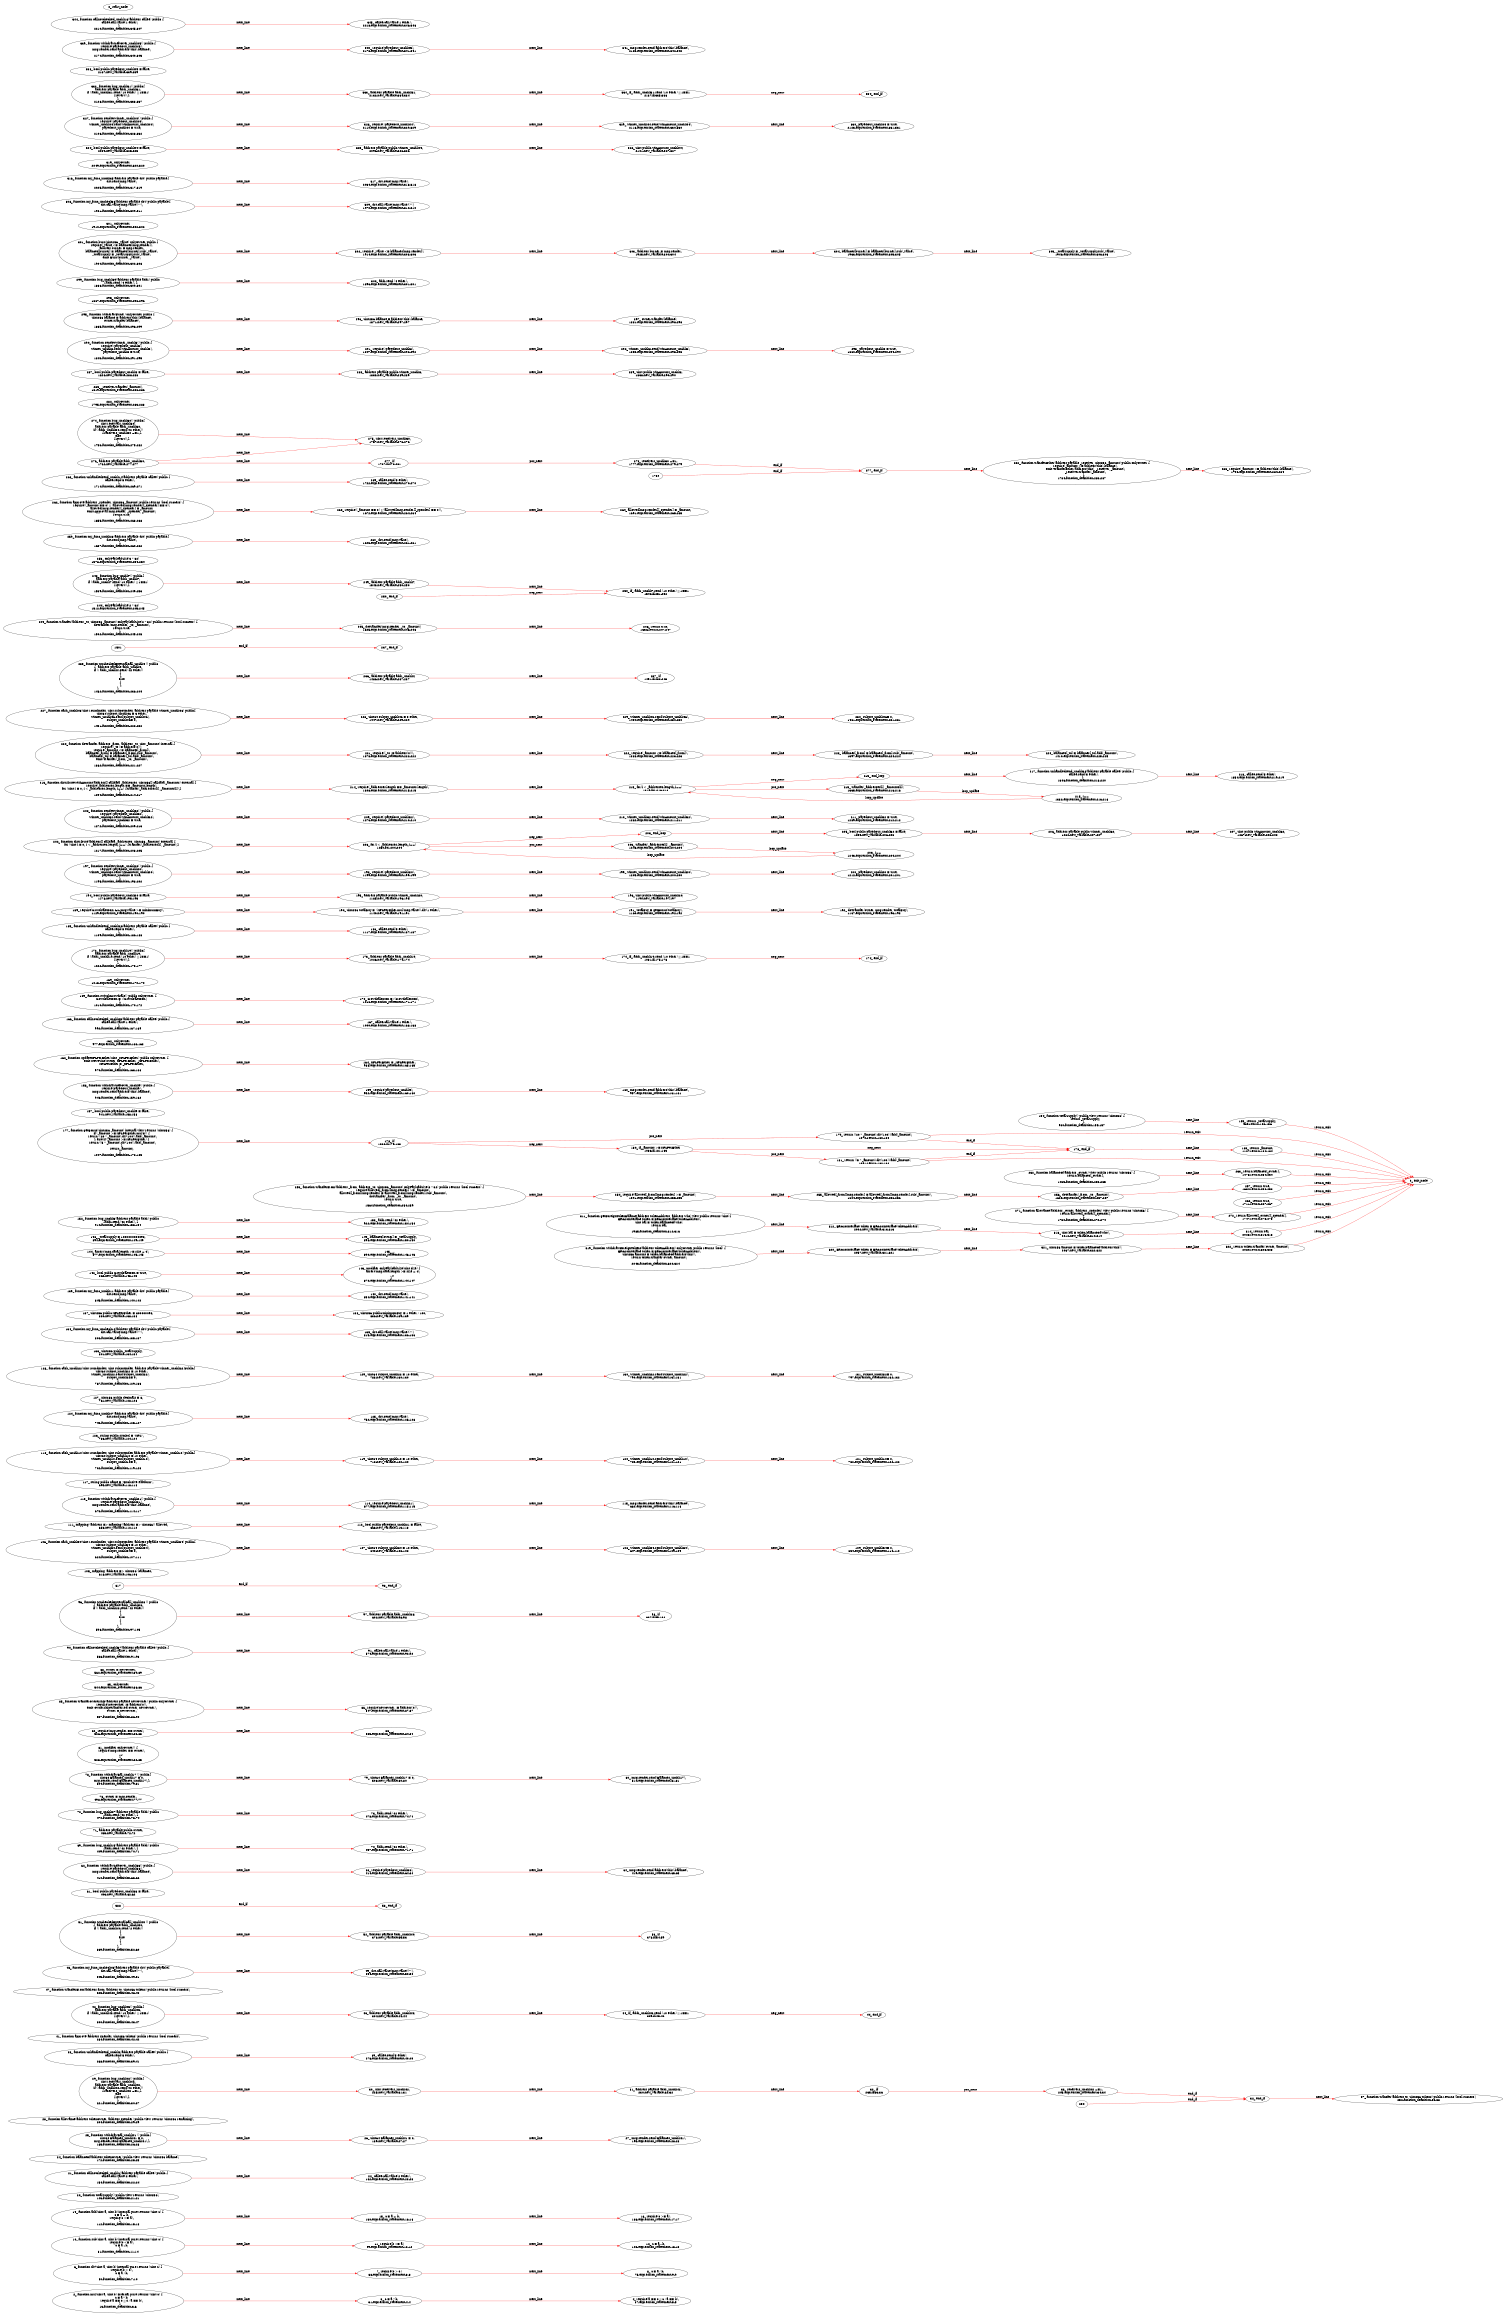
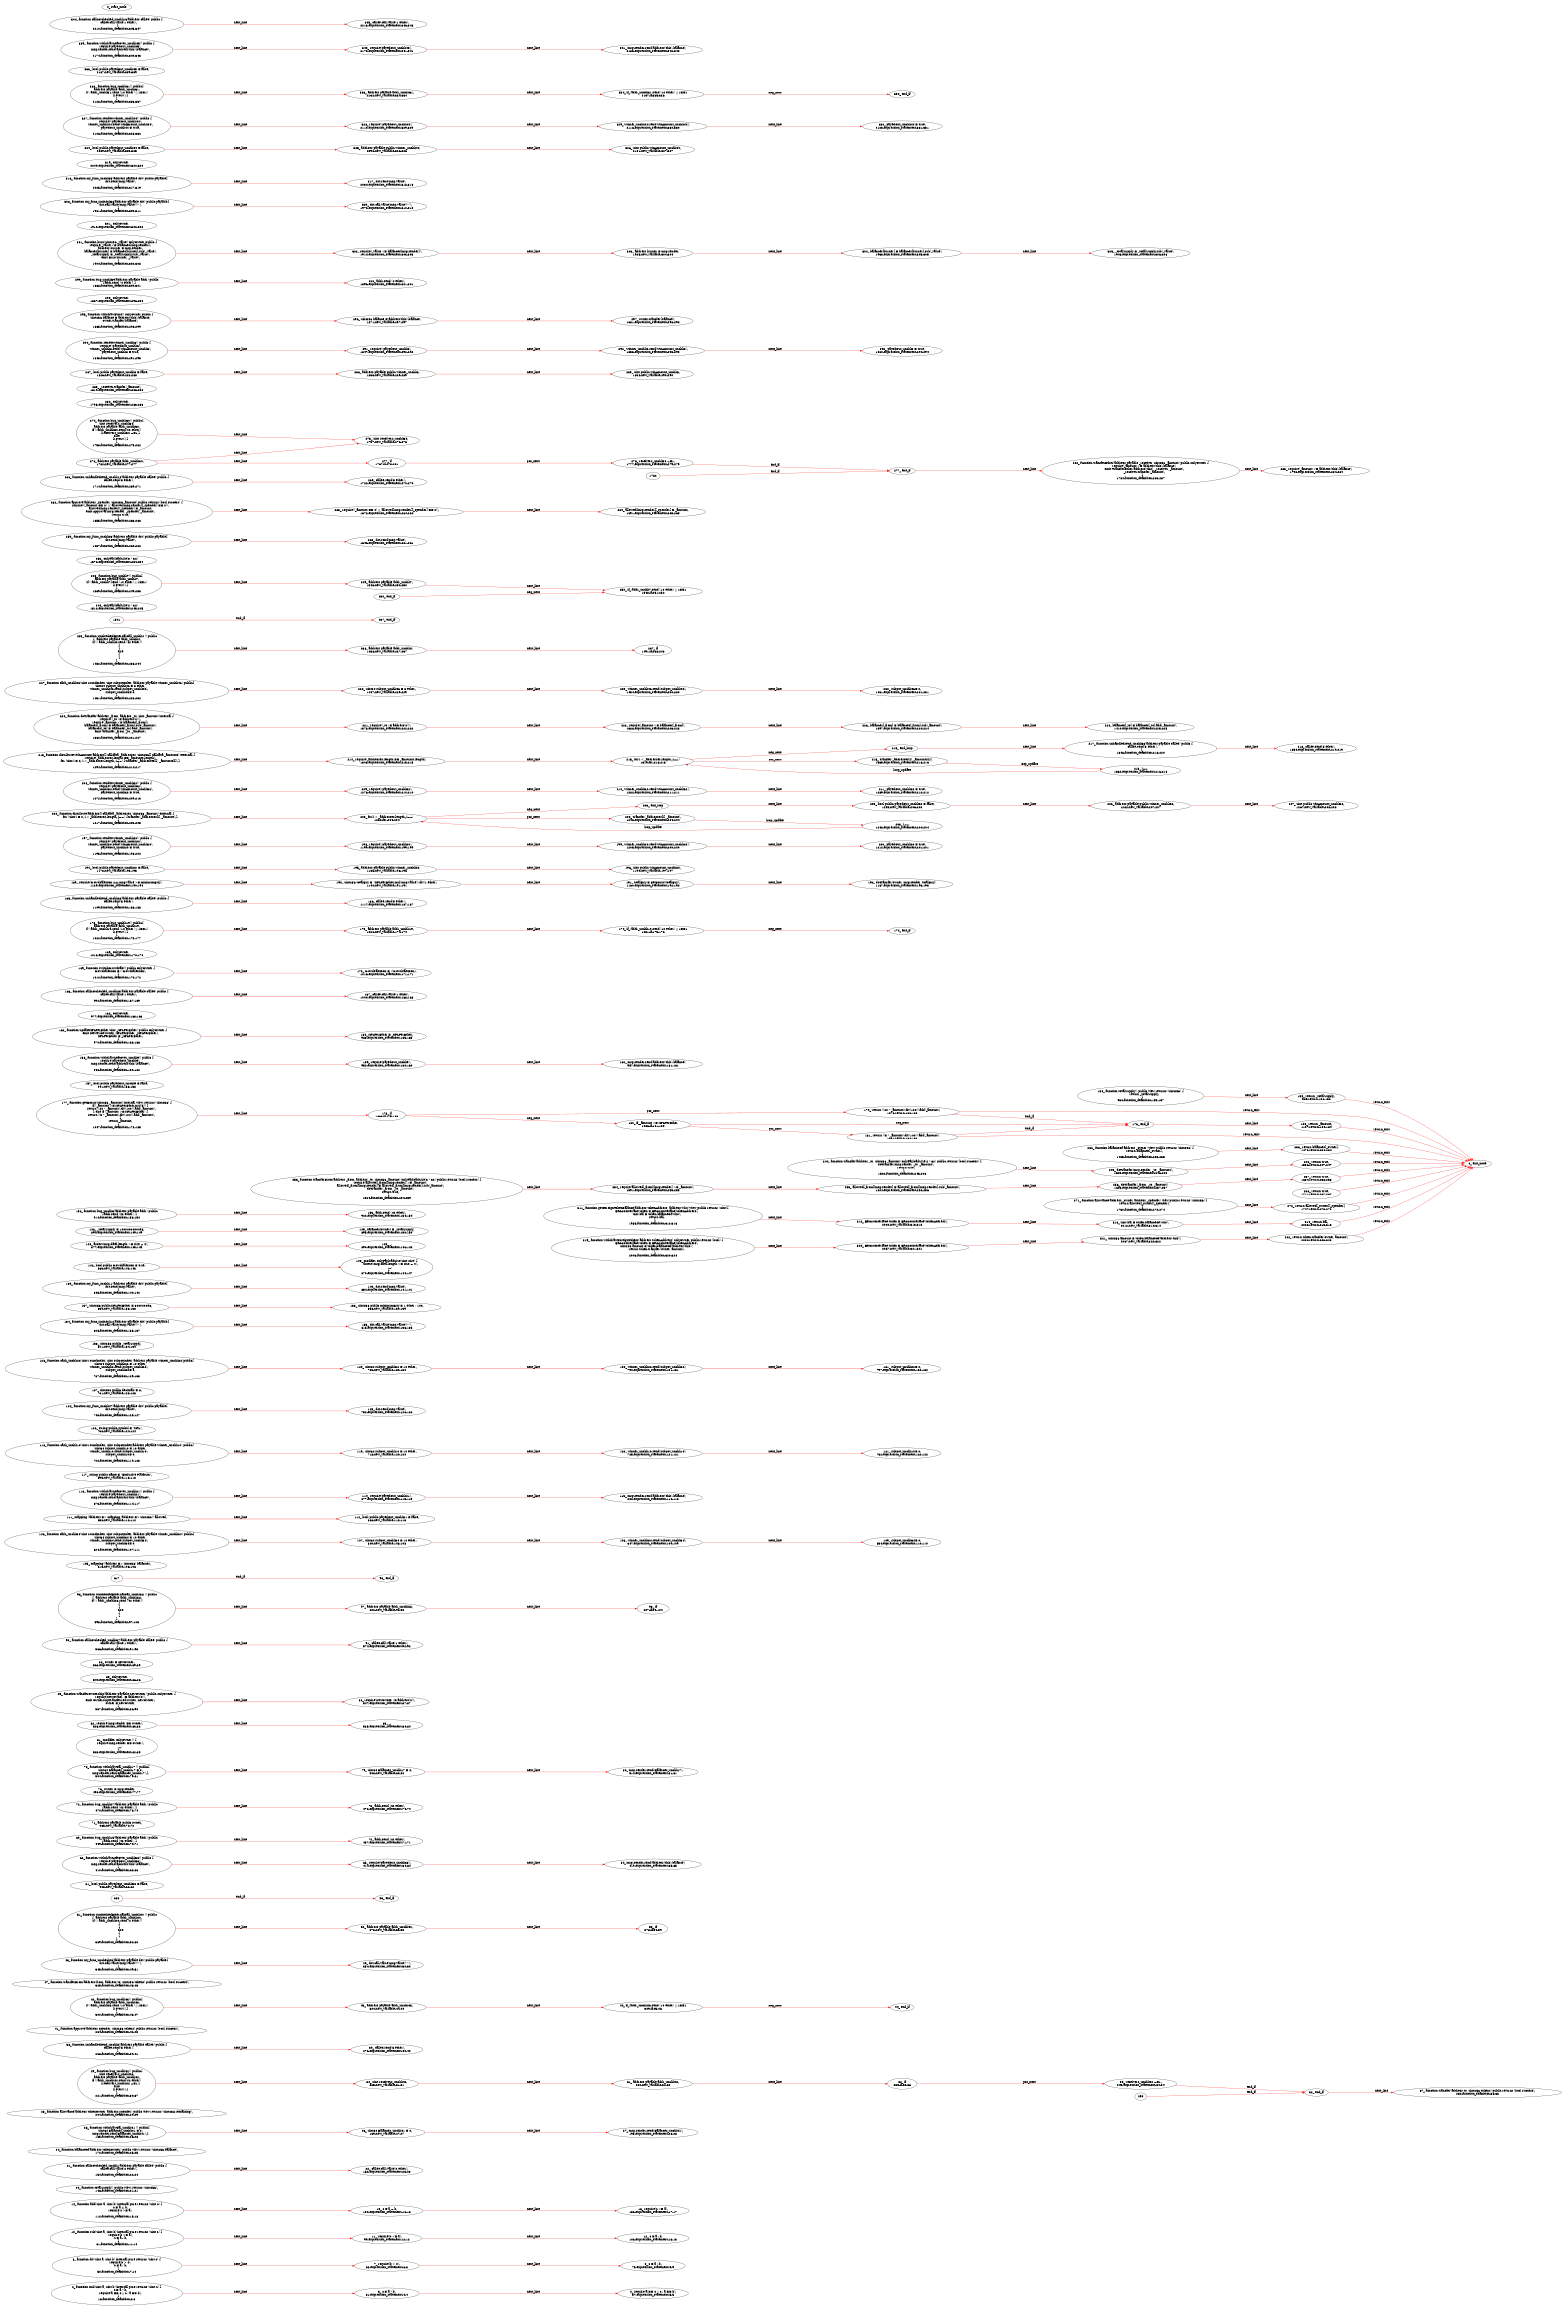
edge "246_ return true; 1536-return-247-247" -> "0_ exit_node": added, label "return_exit"
